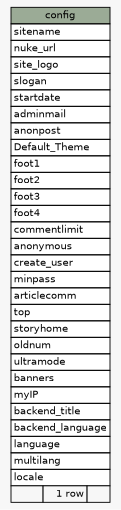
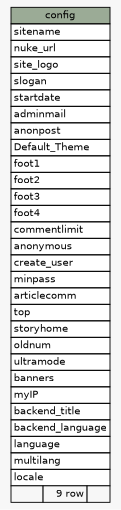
node "config": text "1 row" -> "9 row"
